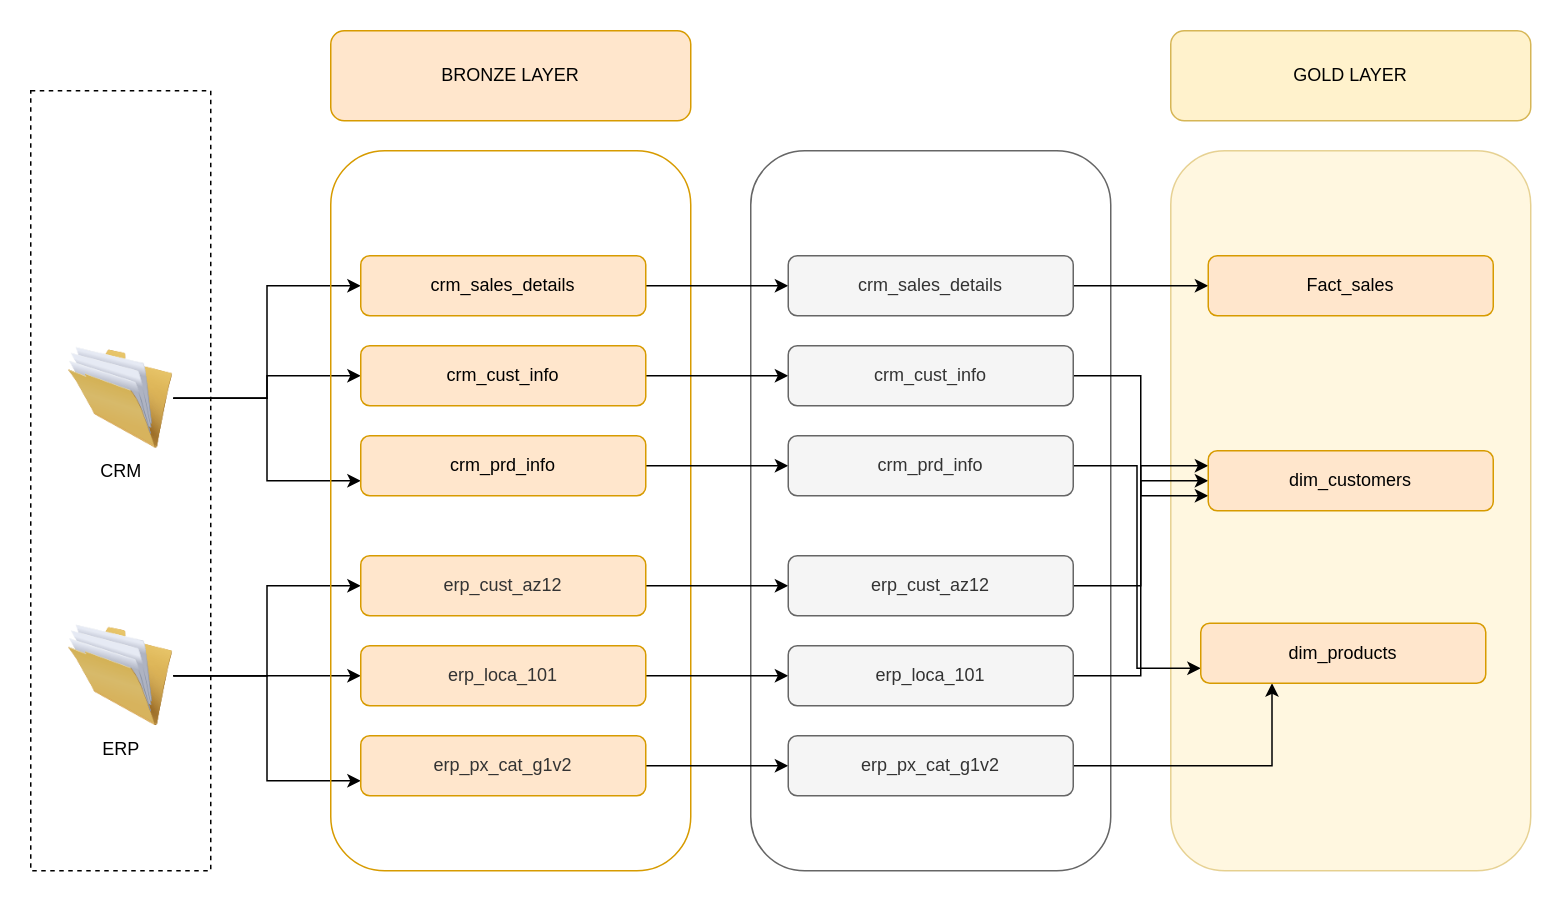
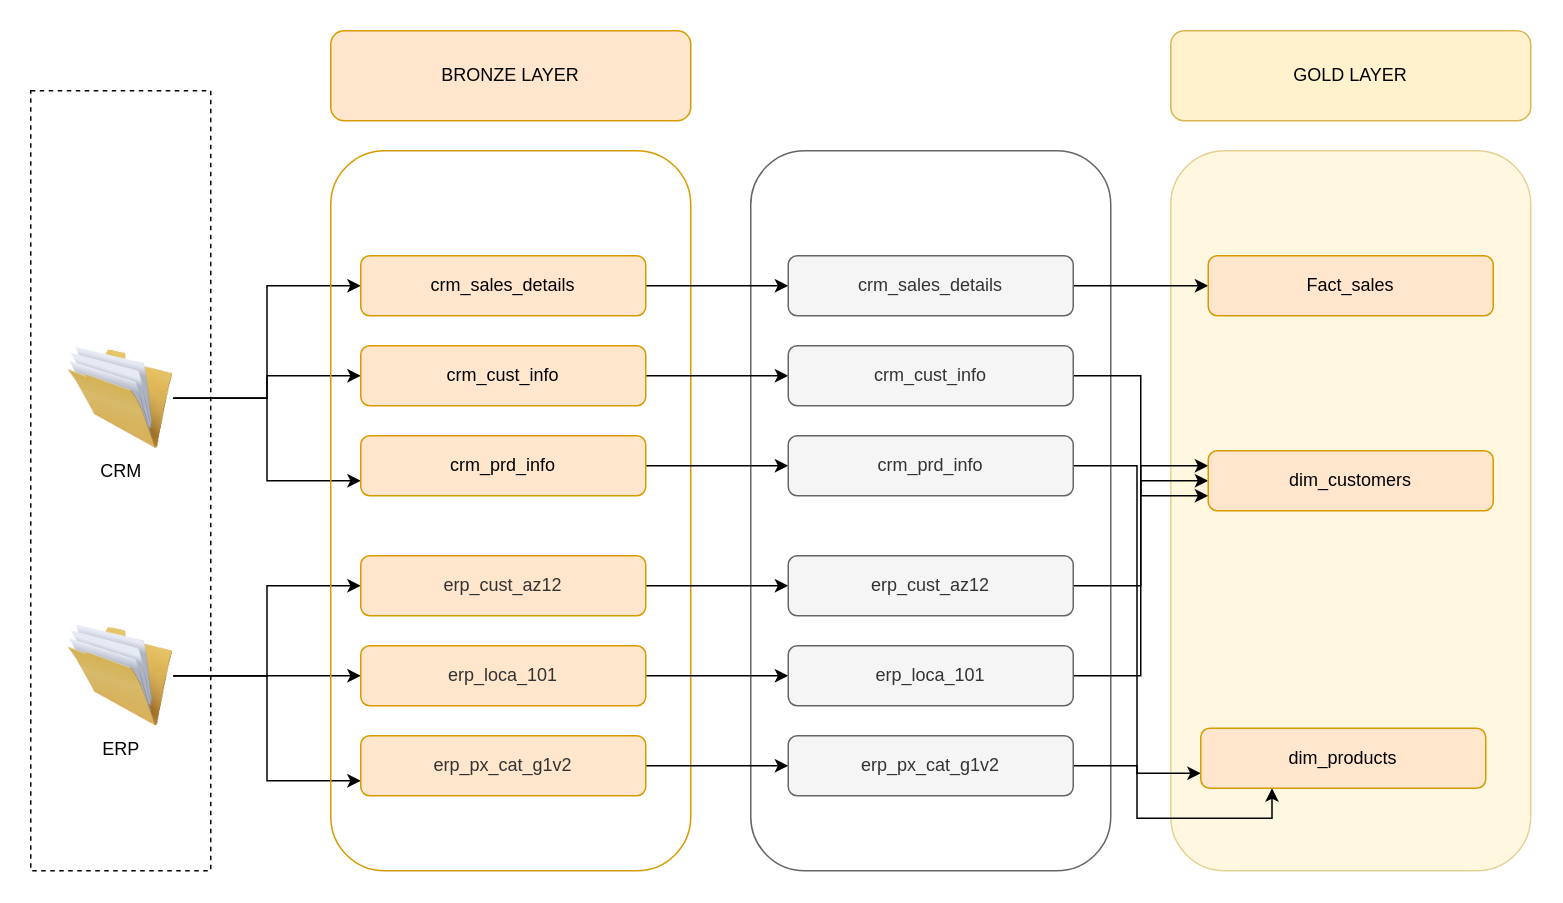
node "dim_products": moved (1343, 653) -> (1343, 758)
